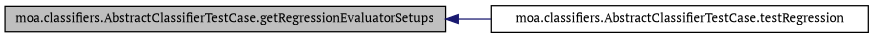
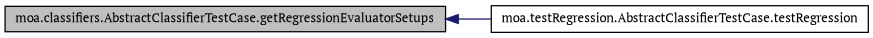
node "moa.classifiers.AbstractClassifierTestCase.testRegression": label "moa.classifiers.AbstractClassifierTestCase.testRegression" -> "moa.testRegression.AbstractClassifierTestCase.testRegression"
